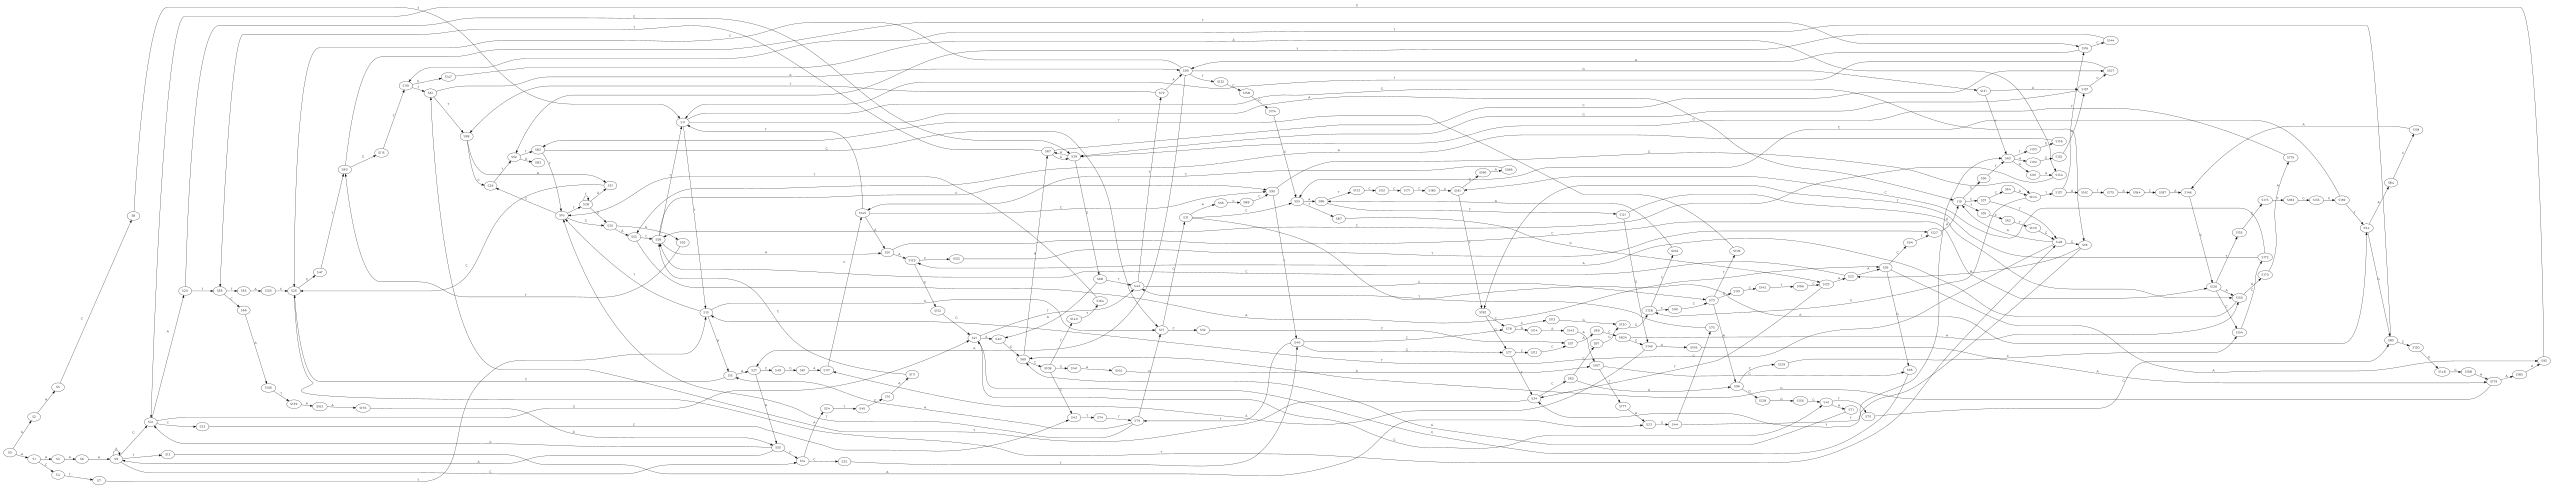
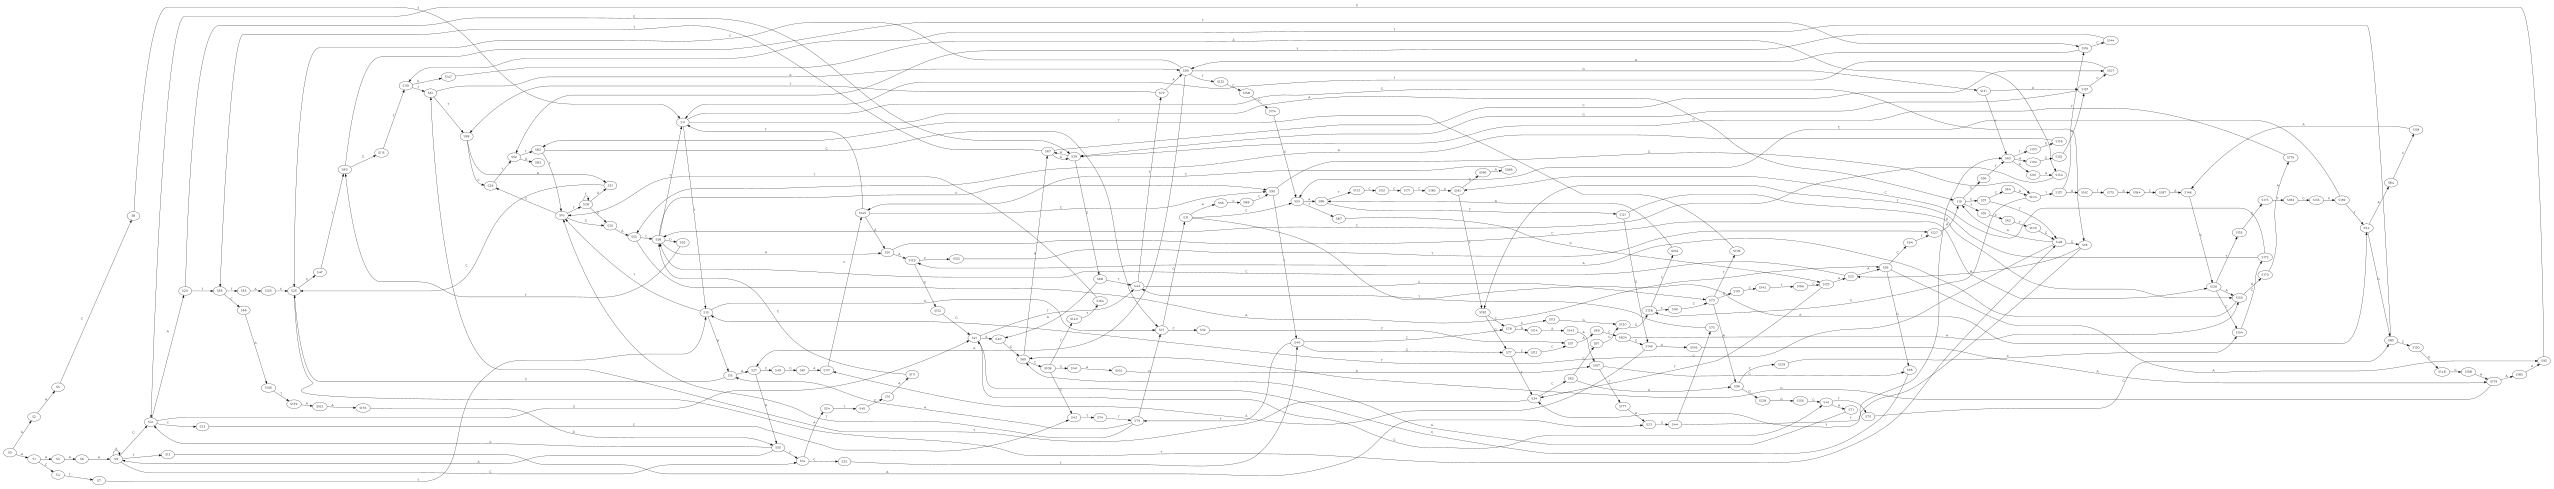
edge "S30" -> "S92": now "S58" -> "S92"
